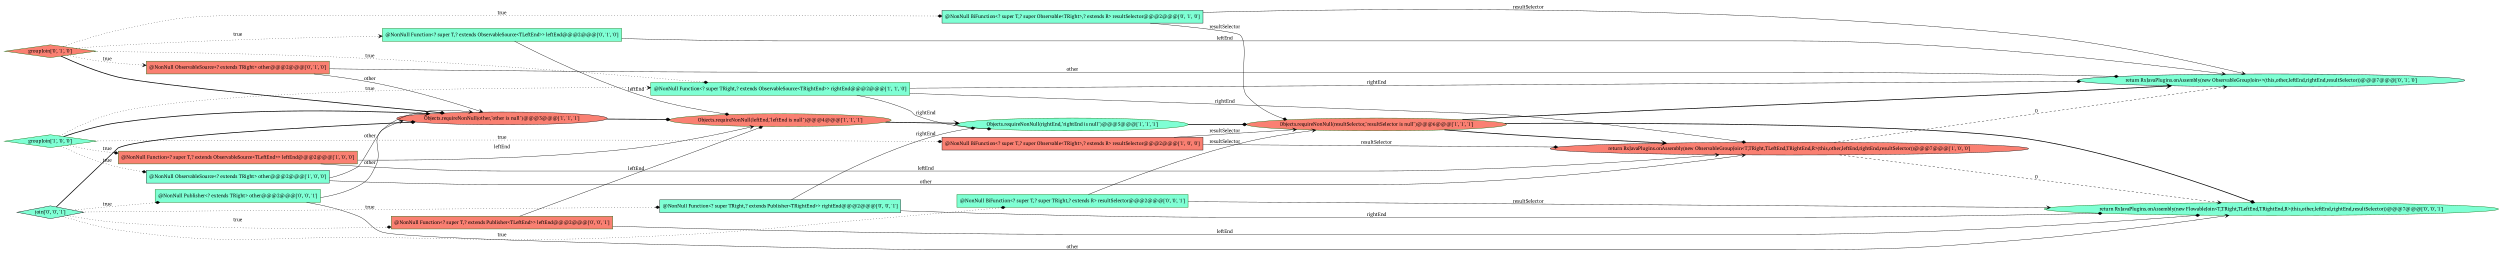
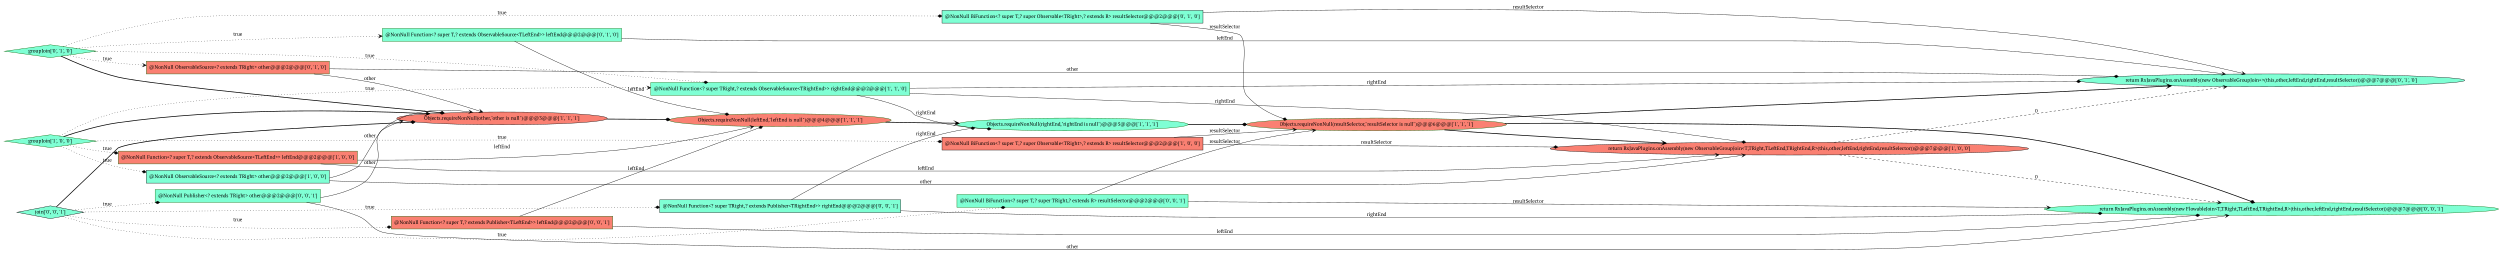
node "groupJoin['0', '1', '0']": fillcolor salmon -> aquamarine
